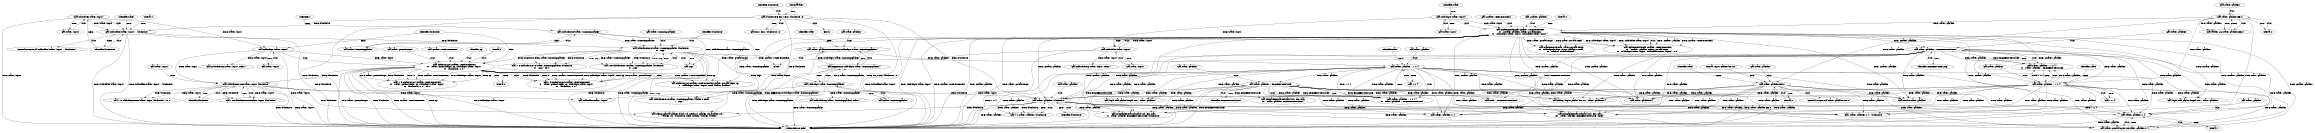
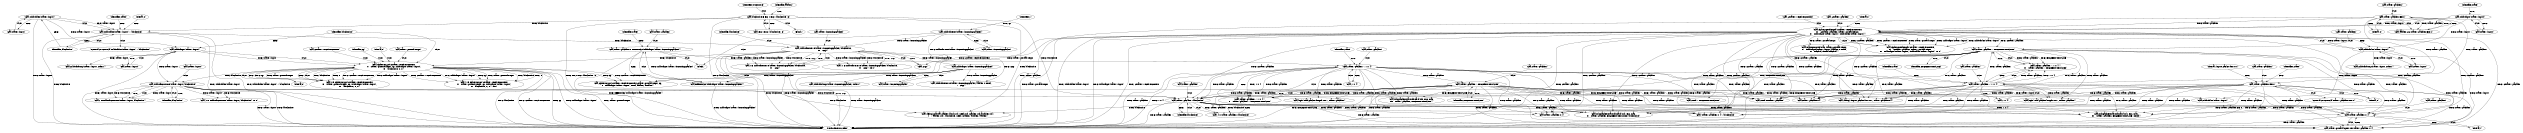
node "(Block,aadlen)": label "(Block,aadlen)" -> "(Identifier,aadlen)"
edge "(Identifier,r)" -> "(Call,sshbuf_reset(state->incoming_packet))": label "CFG: " -> "DDG: cp"
edge "(Call,PEEK_U32(sshbuf_ptr(state->incoming_packet)))" -> "(Call,sshbuf_ptr(state->incoming_packet))": removed, label "CFG:"
